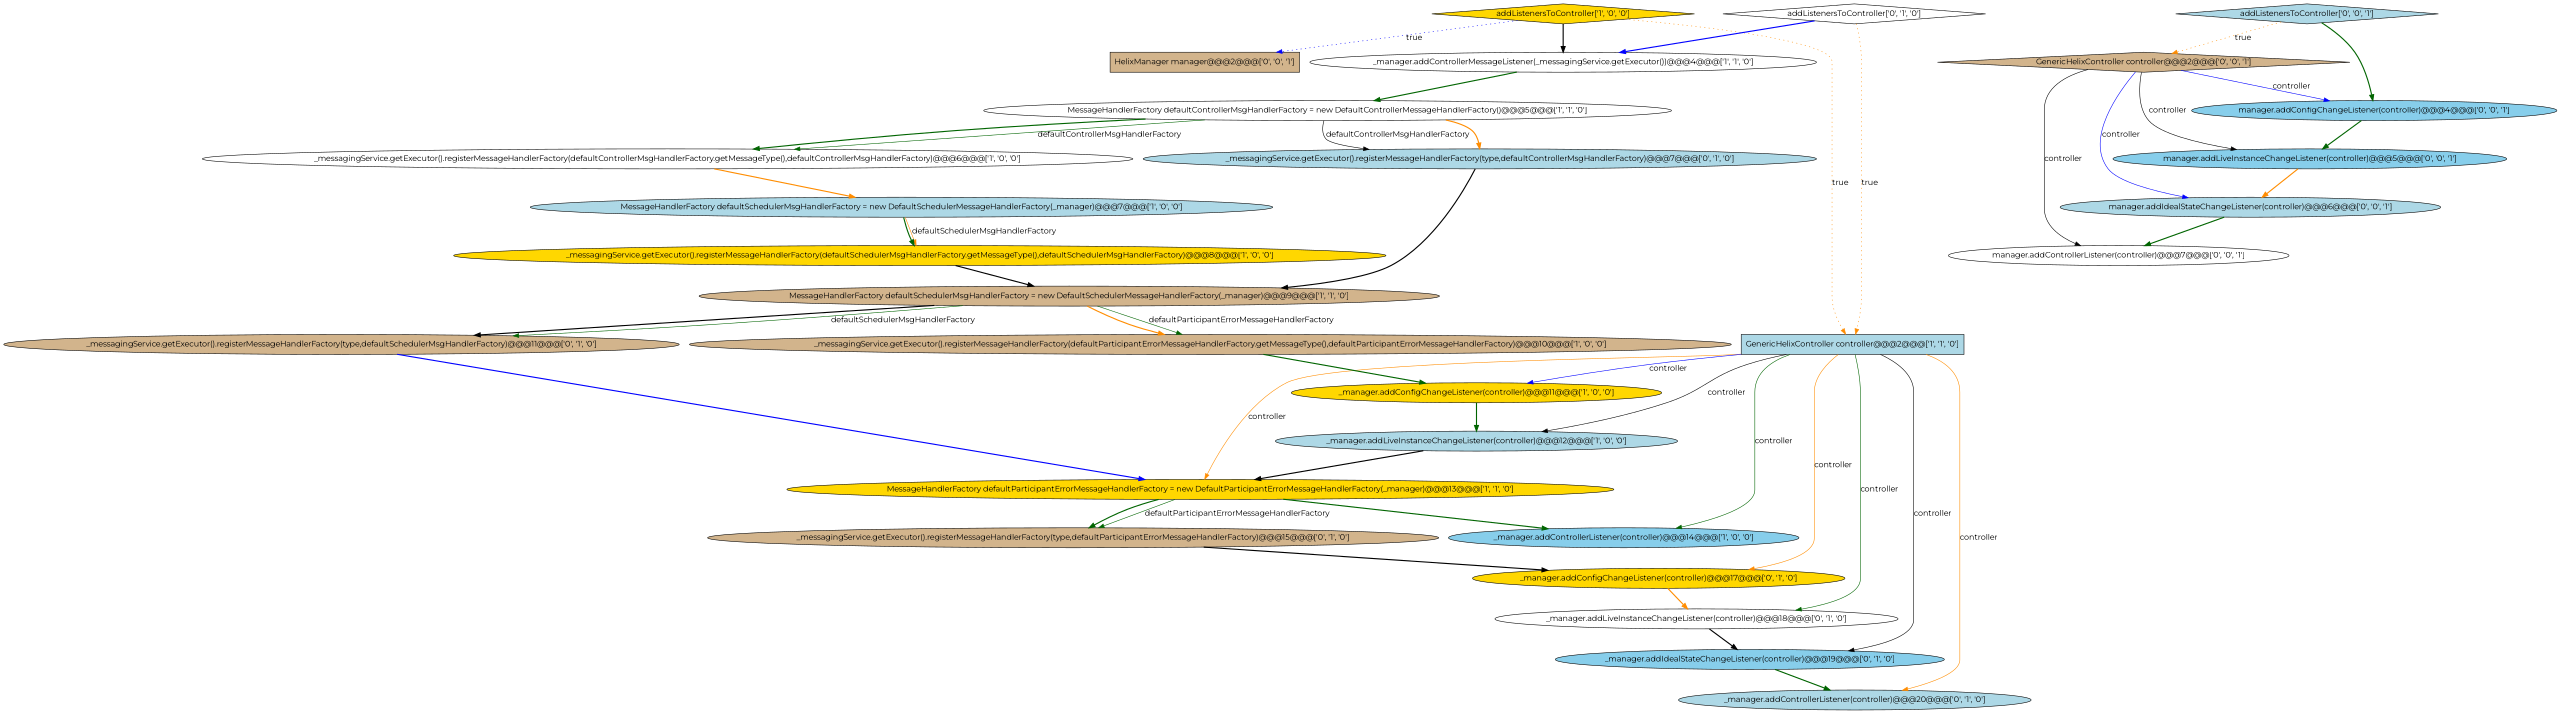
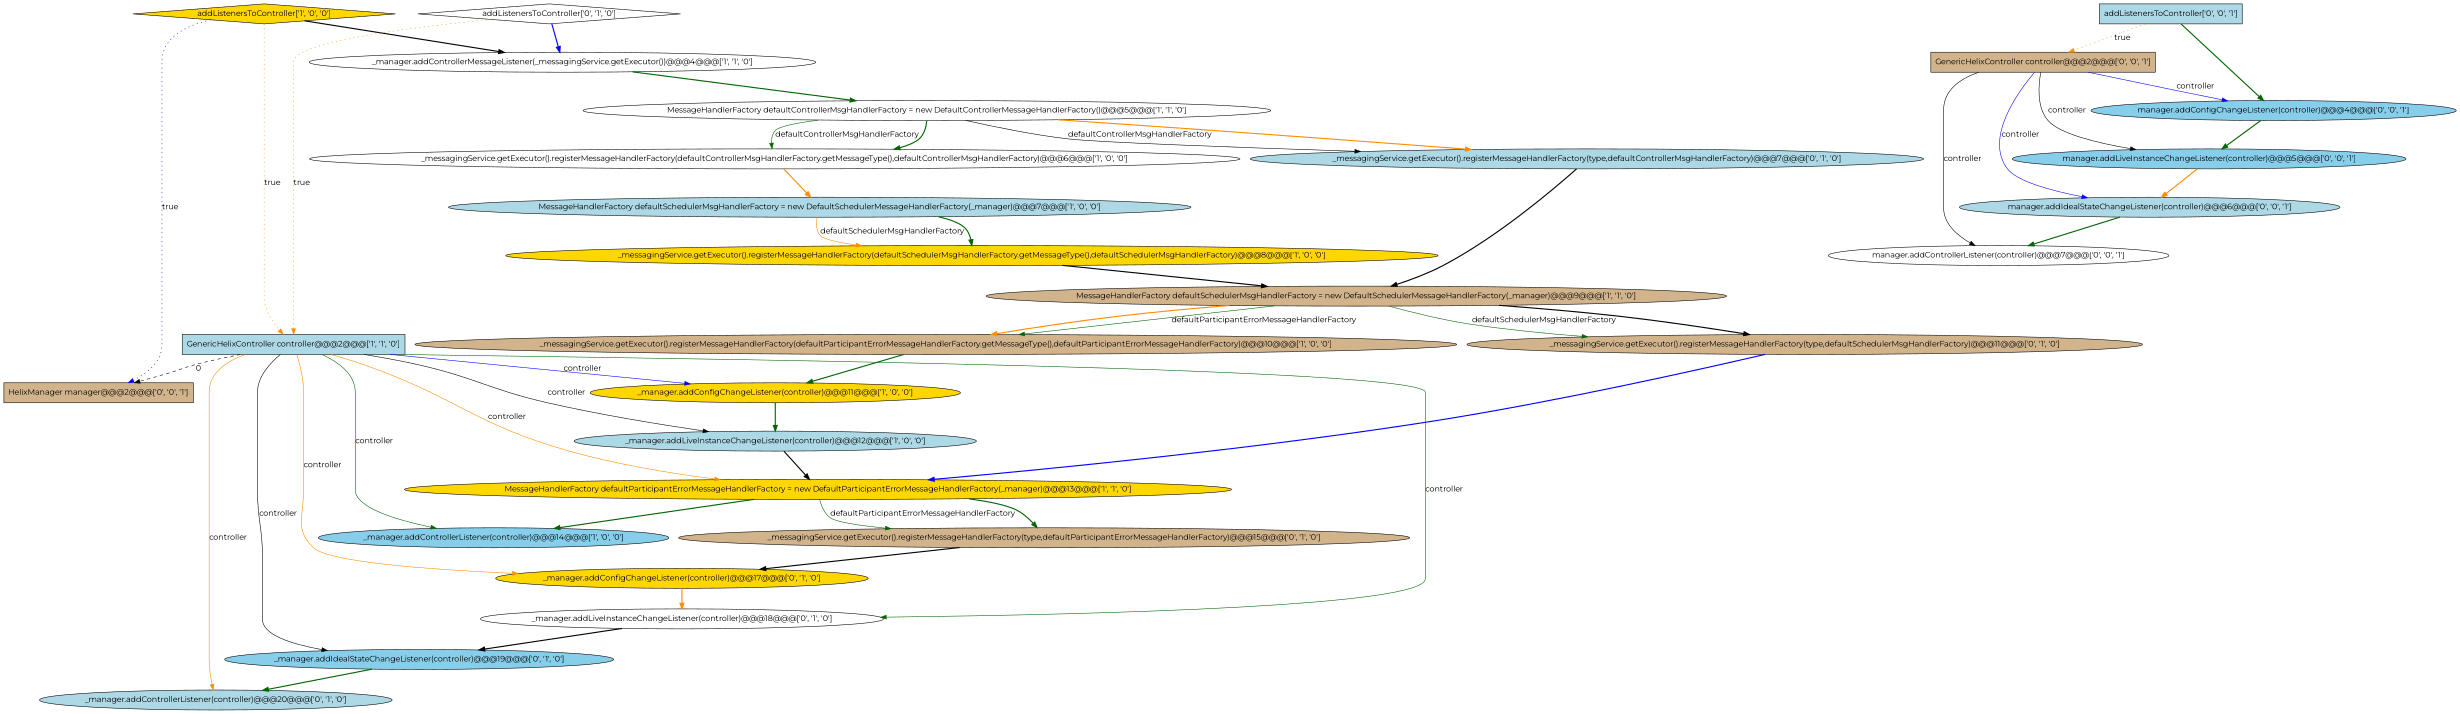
node "addListenersToController['0', '0', '1']": shape diamond -> box
node "GenericHelixController controller@@@2@@@['0', '0', '1']": shape diamond -> box
edge "GenericHelixController controller@@@2@@@['1', '1', '0']" -> "HelixManager manager@@@2@@@['0', '0', '1']": added, label "0"
